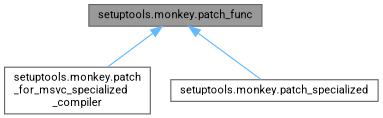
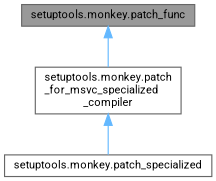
edge "setuptools.monkey.patch_specialized" -> "setuptools.monkey.patch_func": now "setuptools.monkey.patch_specialized" -> "setuptools.monkey.patch _for_msvc_specialized _compiler"
